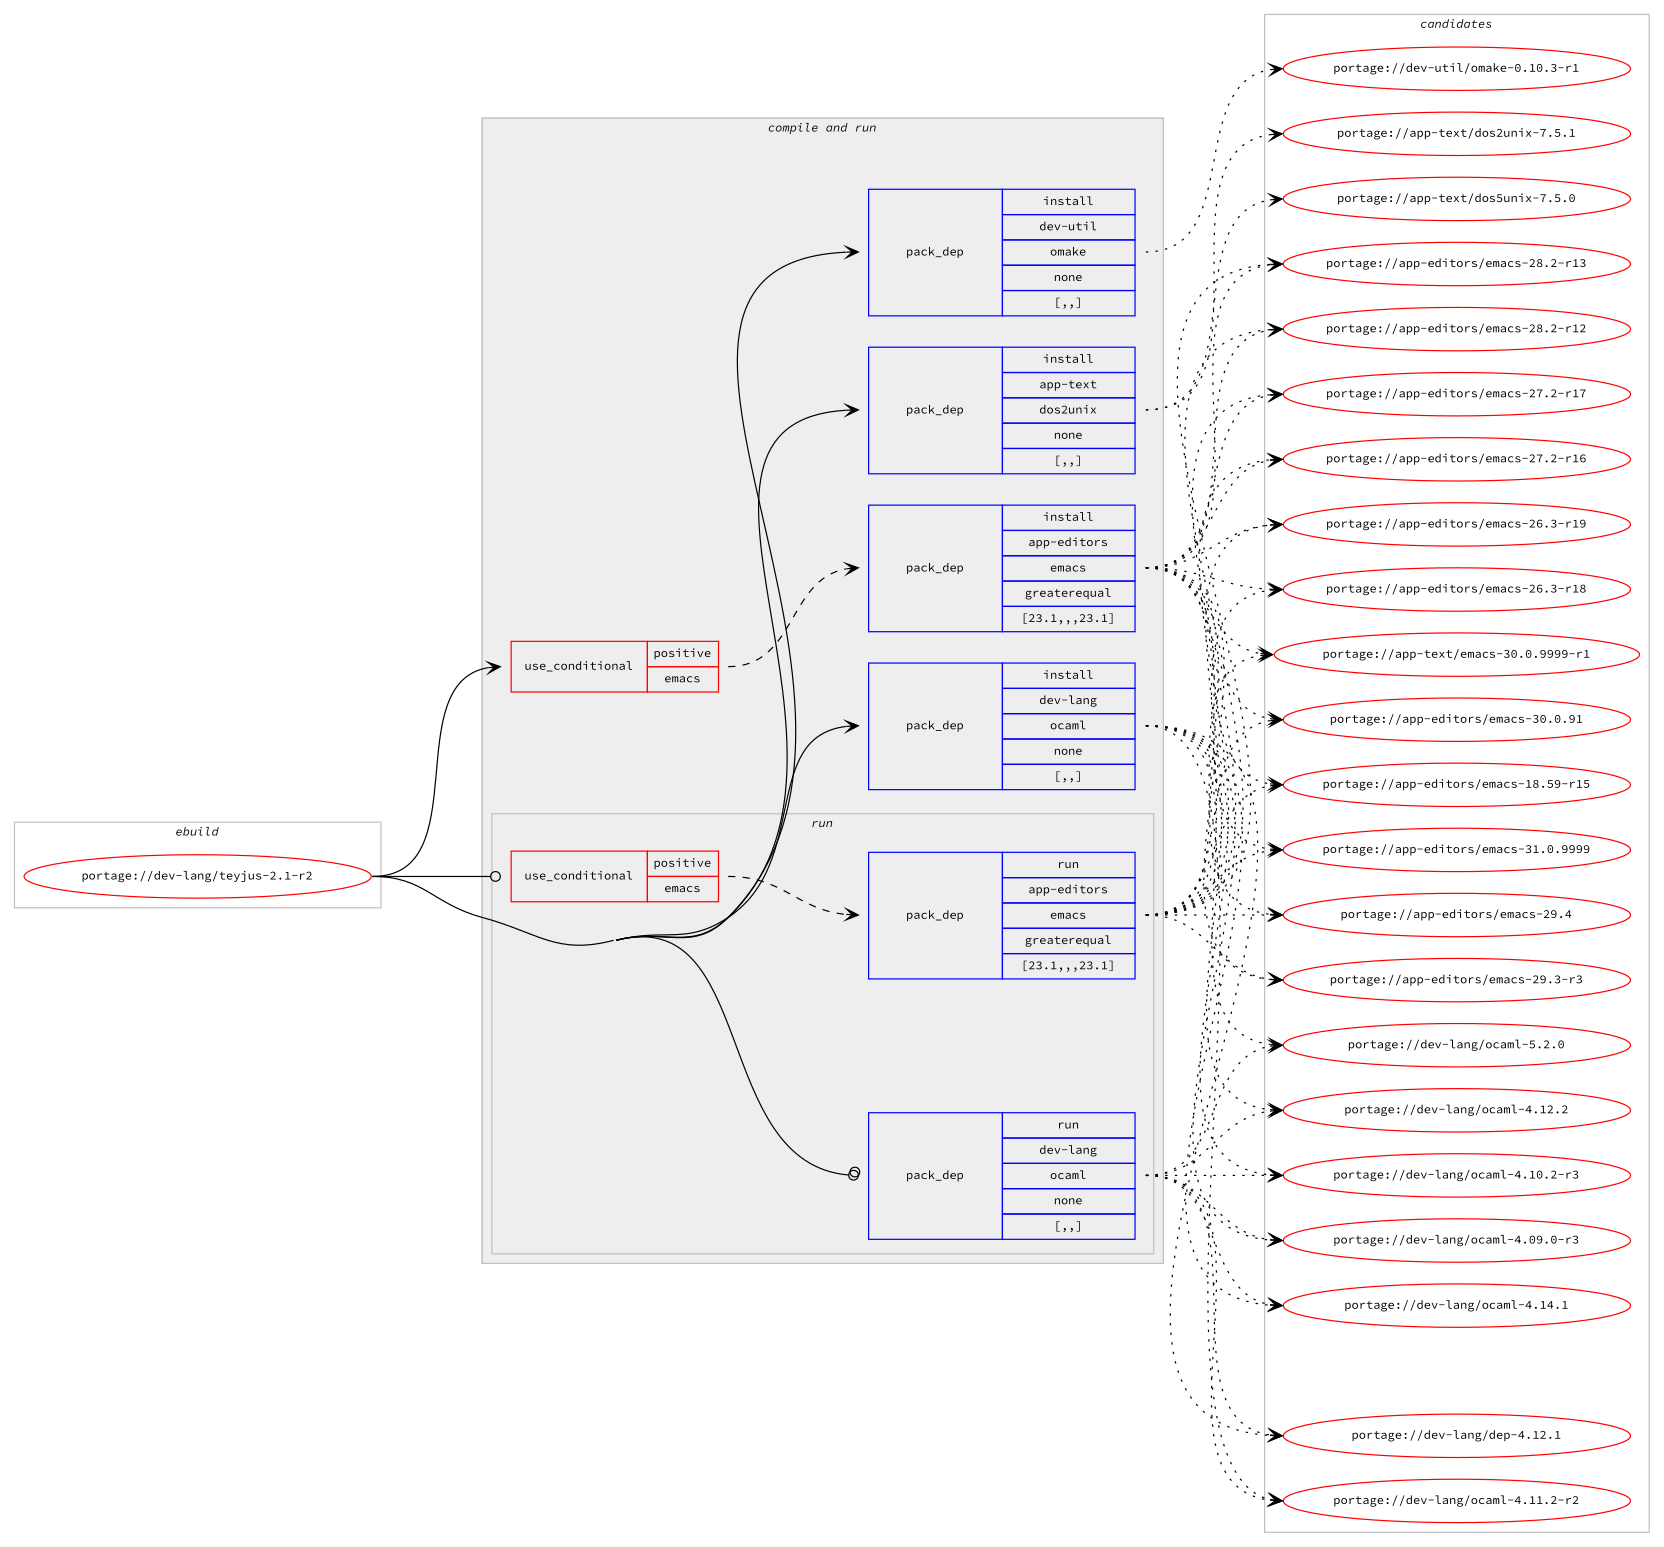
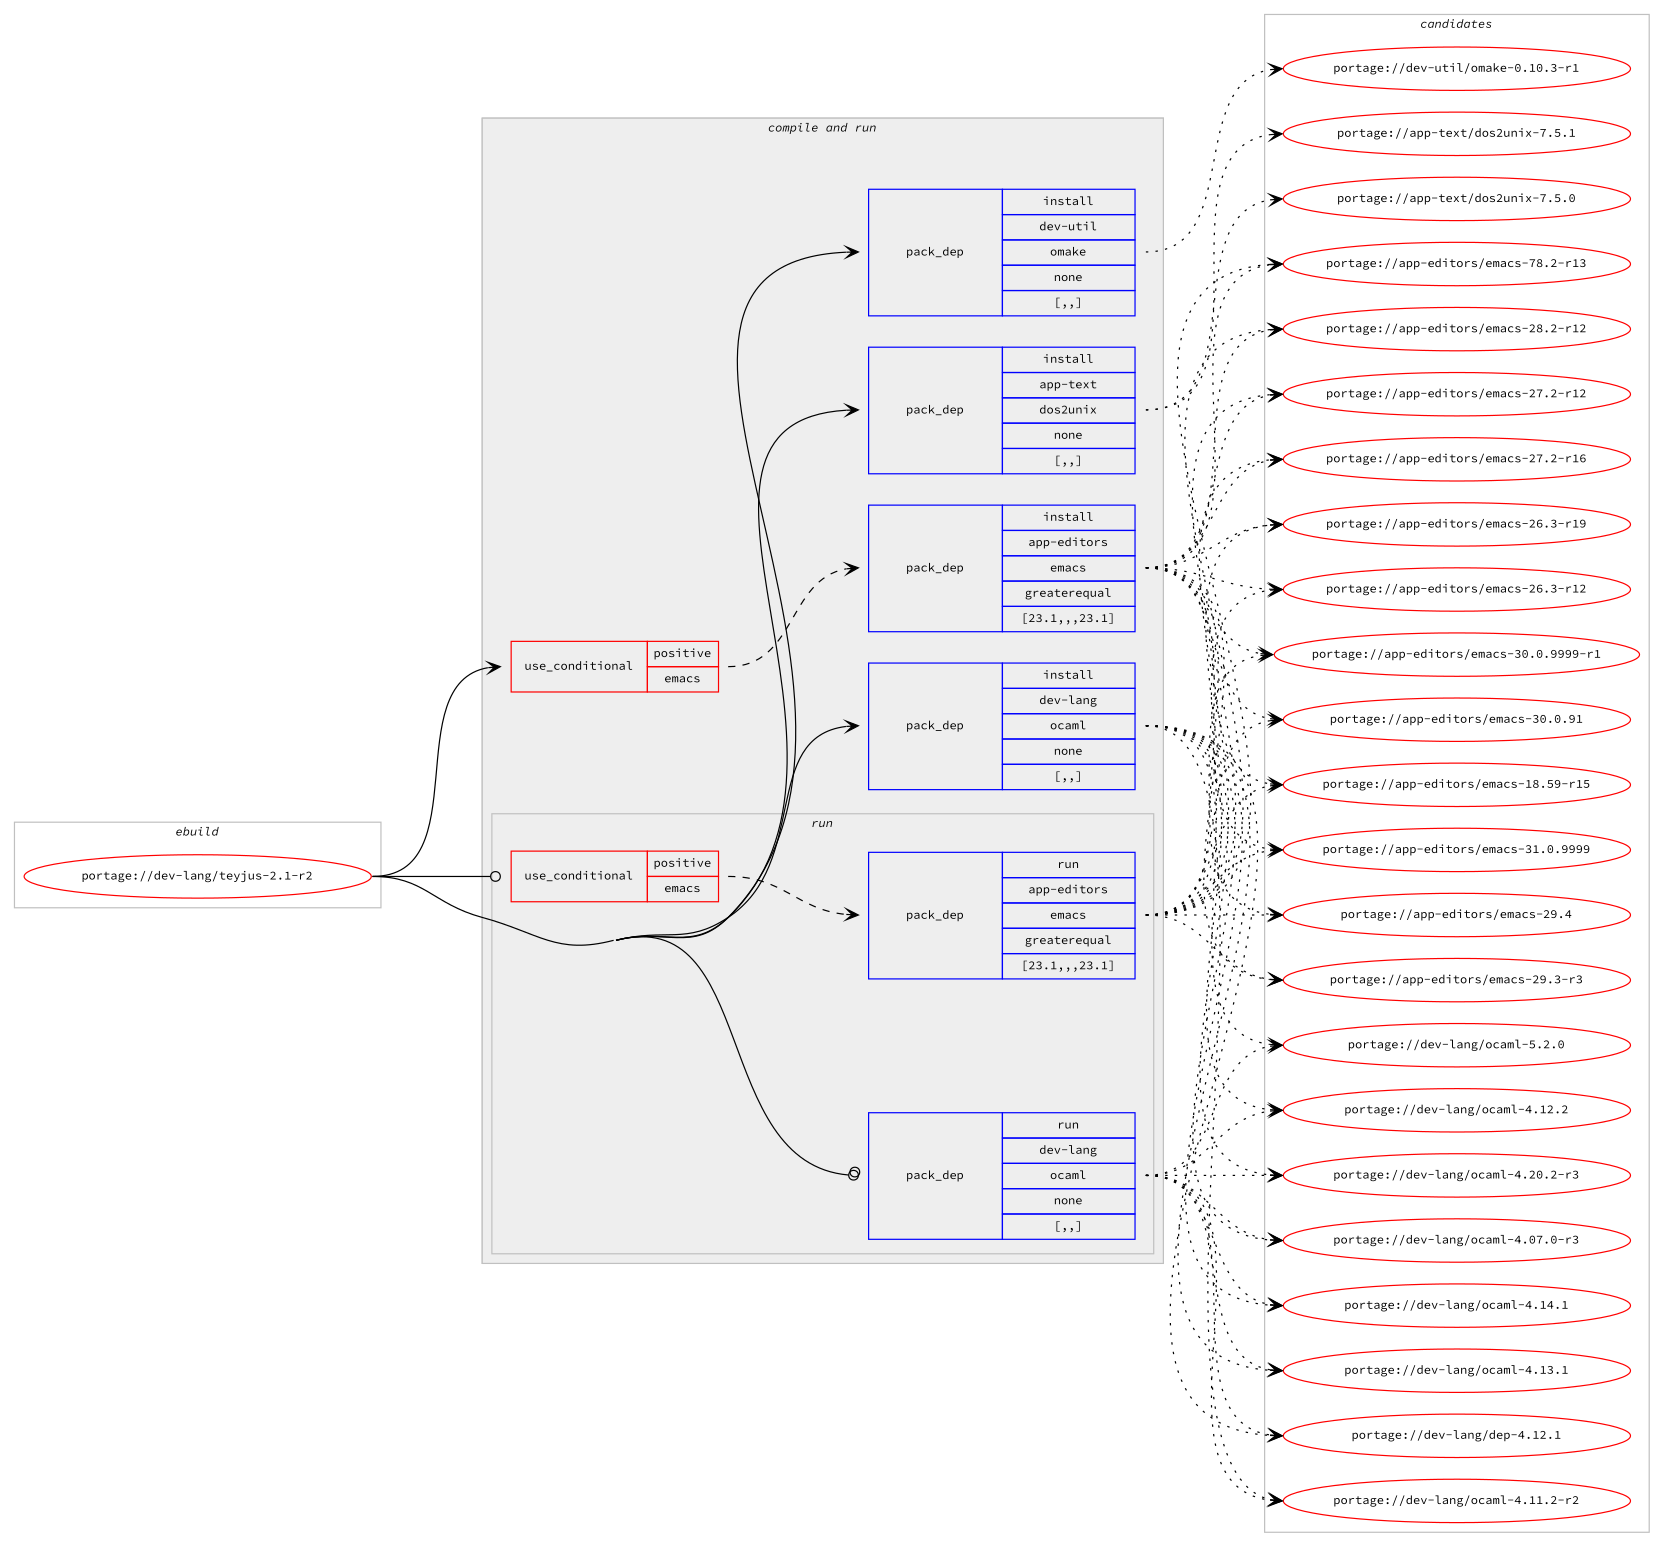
node "portage://app-text/dos5unix-7.5.0": label "portage://app-text/dos5unix-7.5.0" -> "portage://app-text/dos2unix-7.5.0"
node "portage://app-editors/emacs-28.2-r13": label "portage://app-editors/emacs-28.2-r13" -> "portage://app-editors/emacs-78.2-r13"
node "portage://app-editors/emacs-27.2-r17": label "portage://app-editors/emacs-27.2-r17" -> "portage://app-editors/emacs-27.2-r12"
node "portage://app-editors/emacs-26.3-r18": label "portage://app-editors/emacs-26.3-r18" -> "portage://app-editors/emacs-26.3-r12"
node "portage://app-text/emacs-30.0.9999-r1": label "portage://app-text/emacs-30.0.9999-r1" -> "portage://app-editors/emacs-30.0.9999-r1"
node "portage://dev-lang/ocaml-4.10.2-r3": label "portage://dev-lang/ocaml-4.10.2-r3" -> "portage://dev-lang/ocaml-4.20.2-r3"
node "portage://dev-lang/ocaml-4.09.0-r3": label "portage://dev-lang/ocaml-4.09.0-r3" -> "portage://dev-lang/ocaml-4.07.0-r3"
node "portage://dev-lang/ocaml-4.13.1": added
